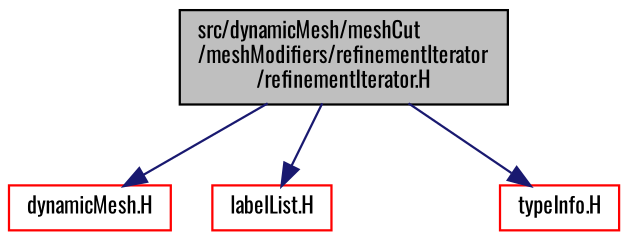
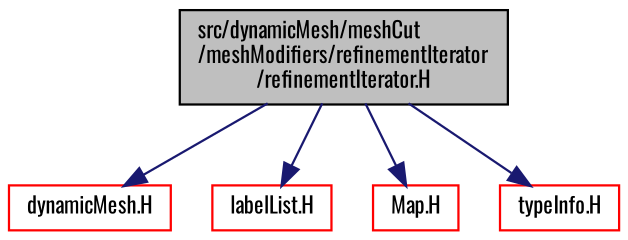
node "Map.H": added
